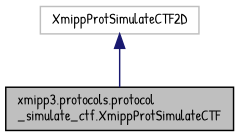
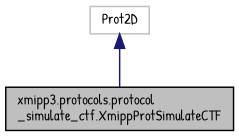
node "XmippProtSimulateCTF2D": label "XmippProtSimulateCTF2D" -> "Prot2D"
